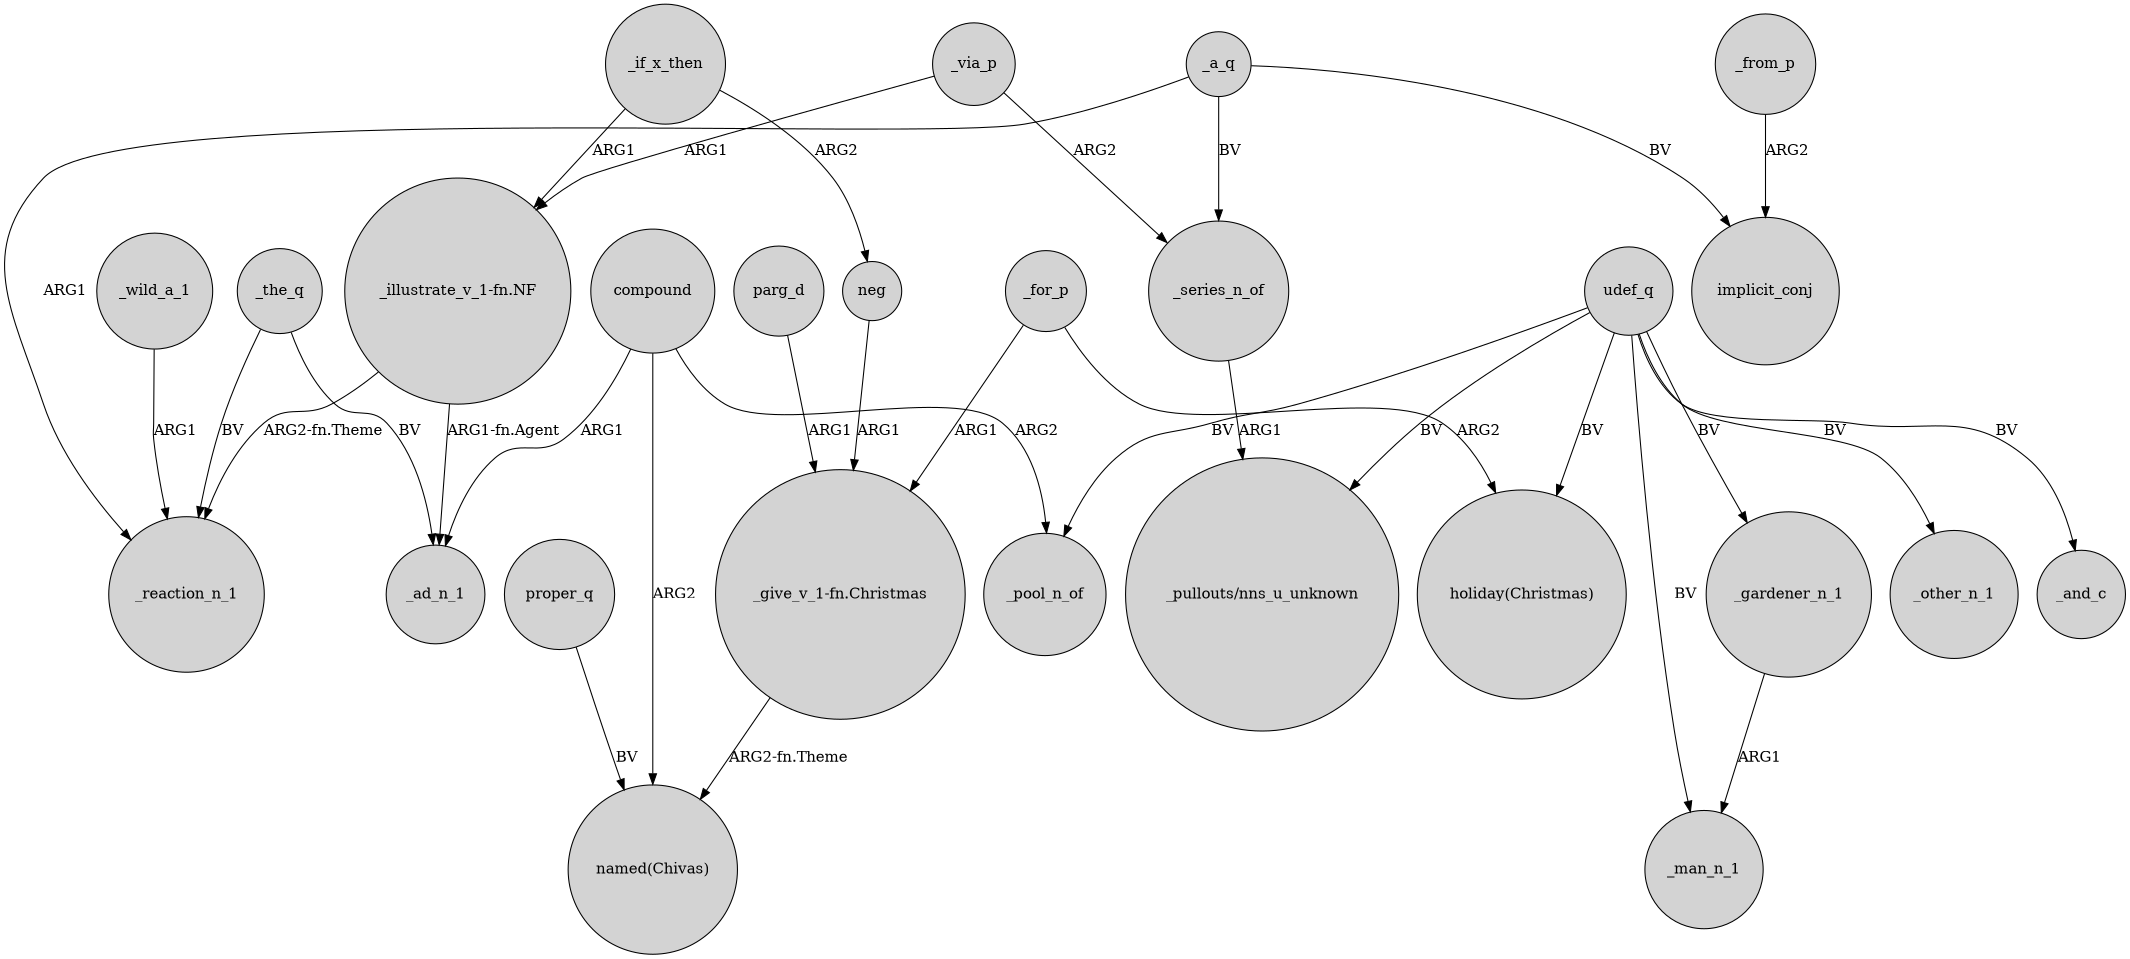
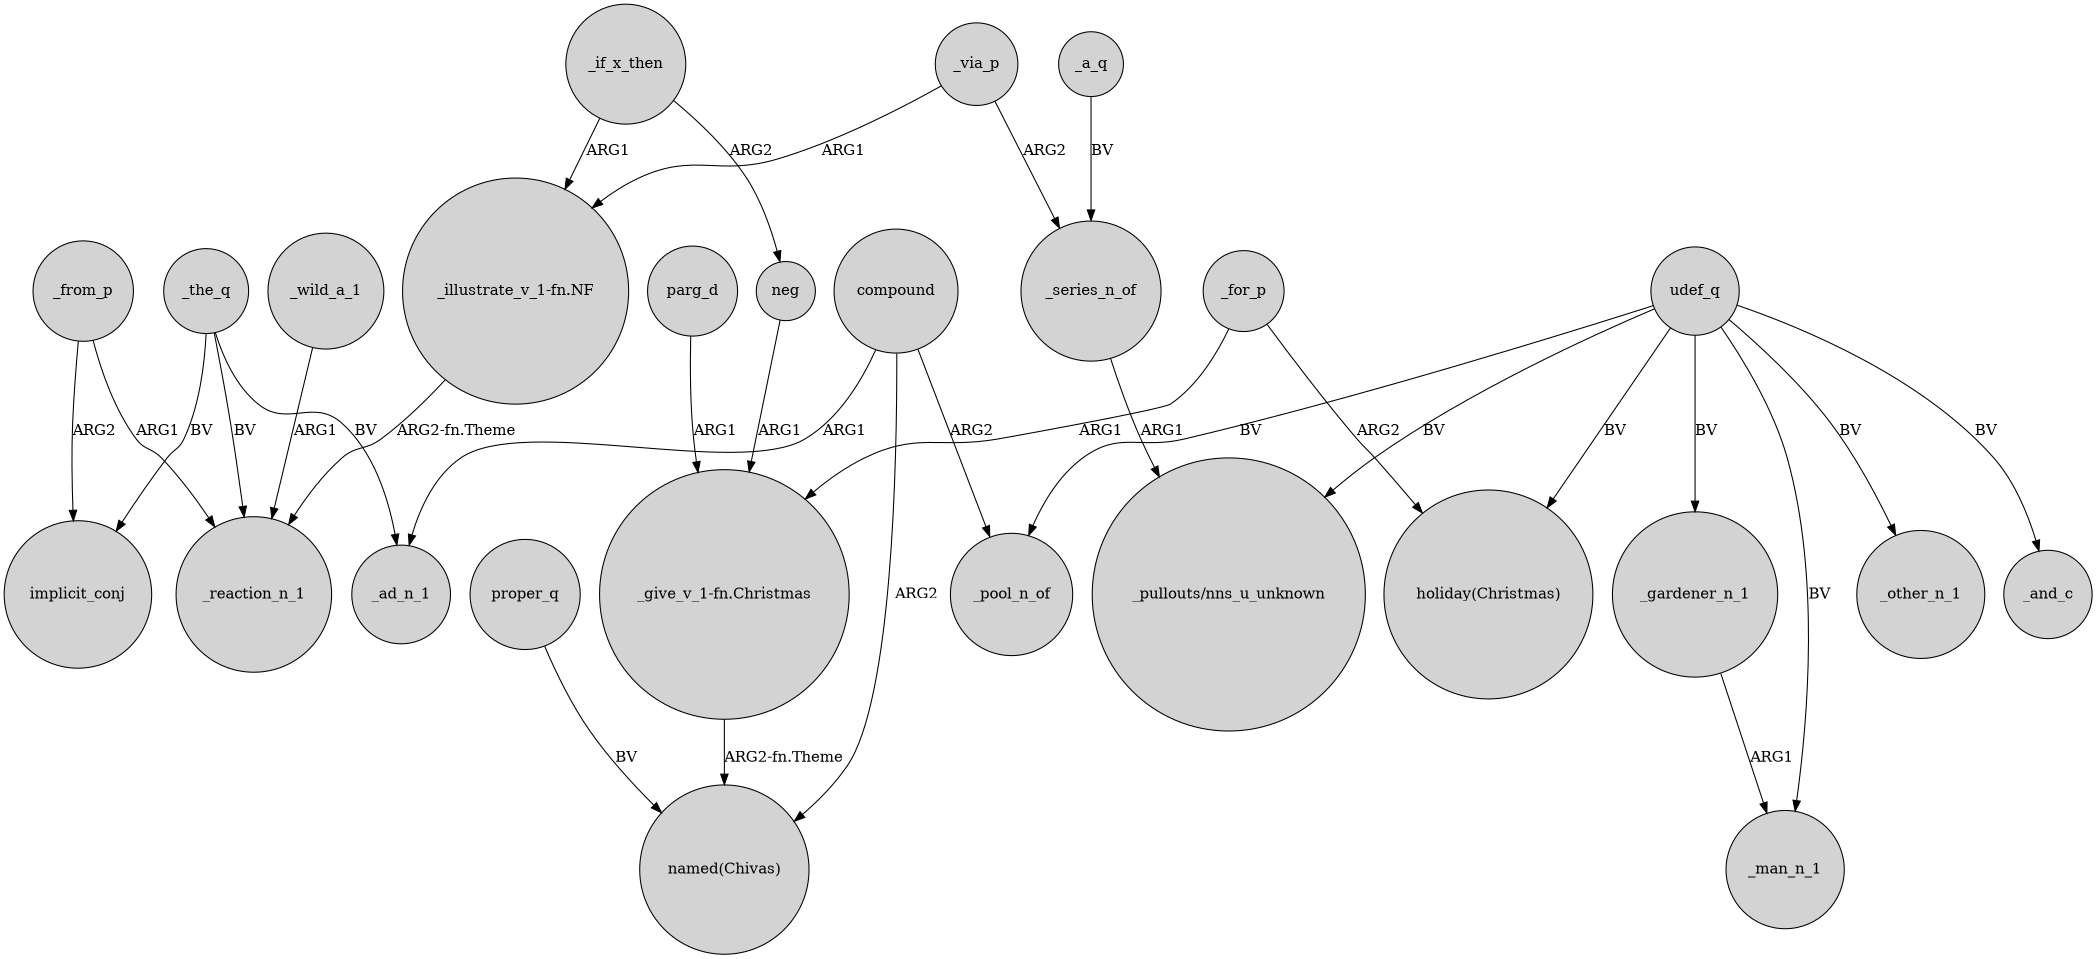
edge "_a_q" -> "implicit_conj": now "_the_q" -> "implicit_conj"
edge "_a_q" -> "_reaction_n_1": now "_from_p" -> "_reaction_n_1"
edge "_illustrate_v_1-fn.NF" -> "_ad_n_1": removed, label "ARG1-fn.Agent"
